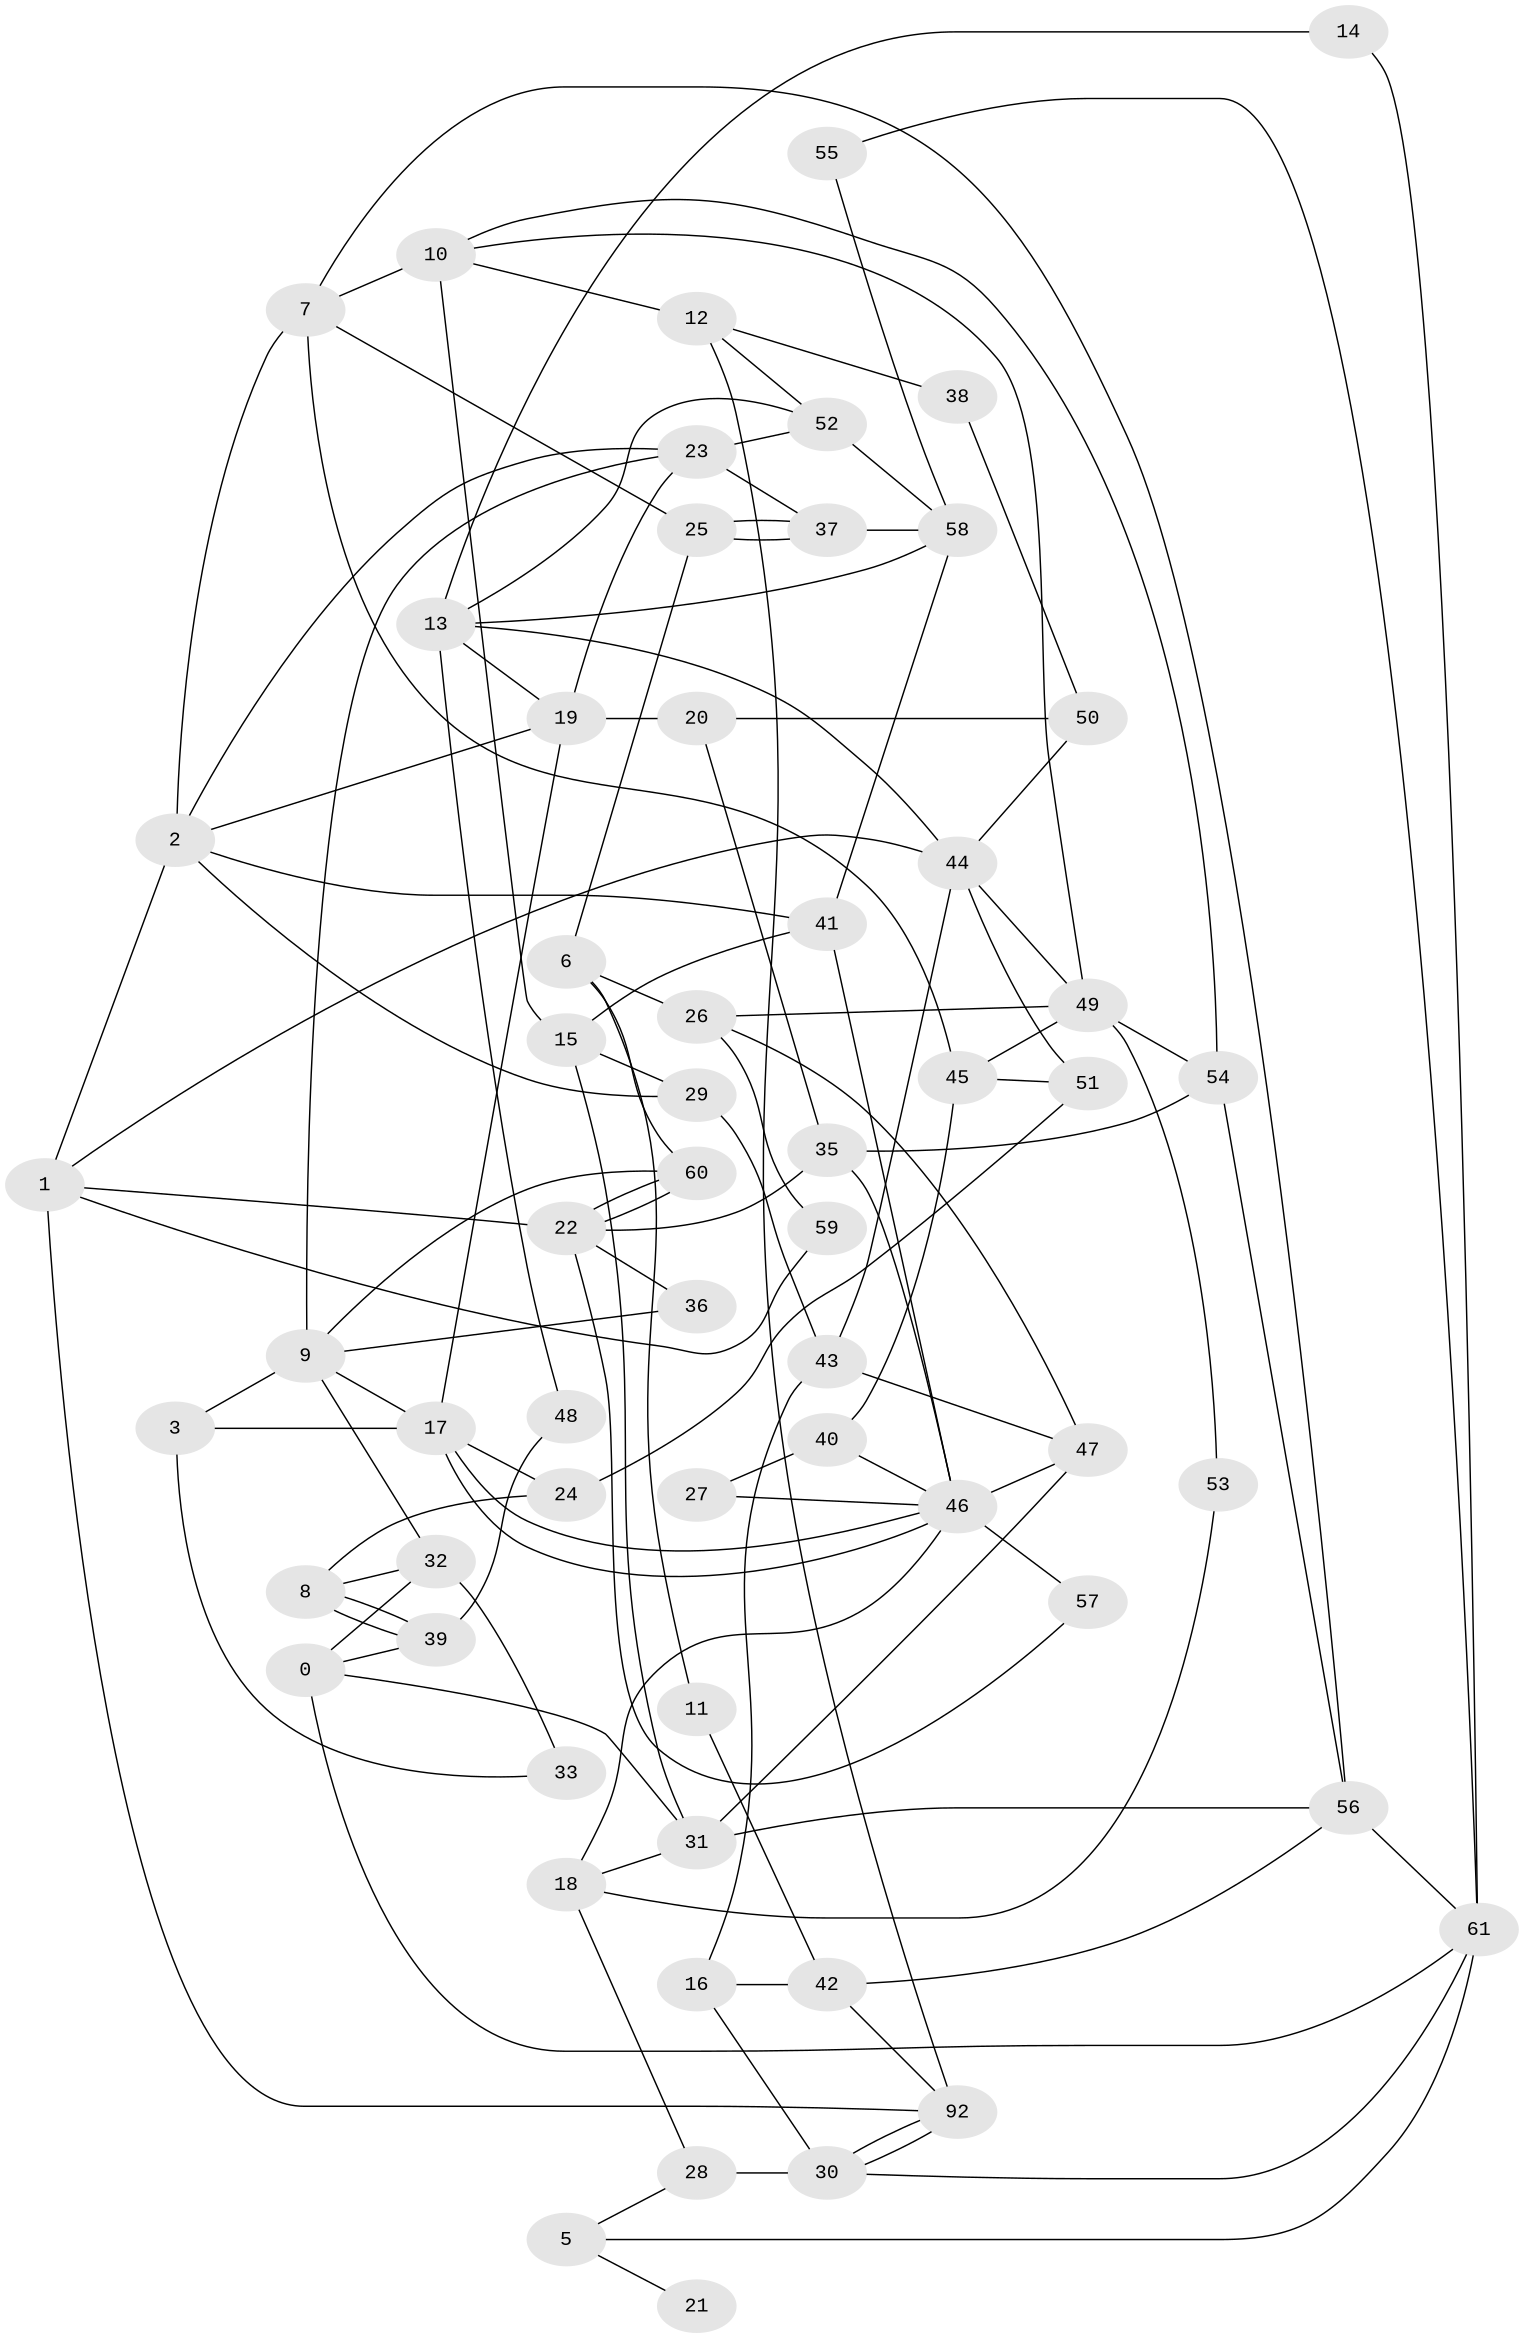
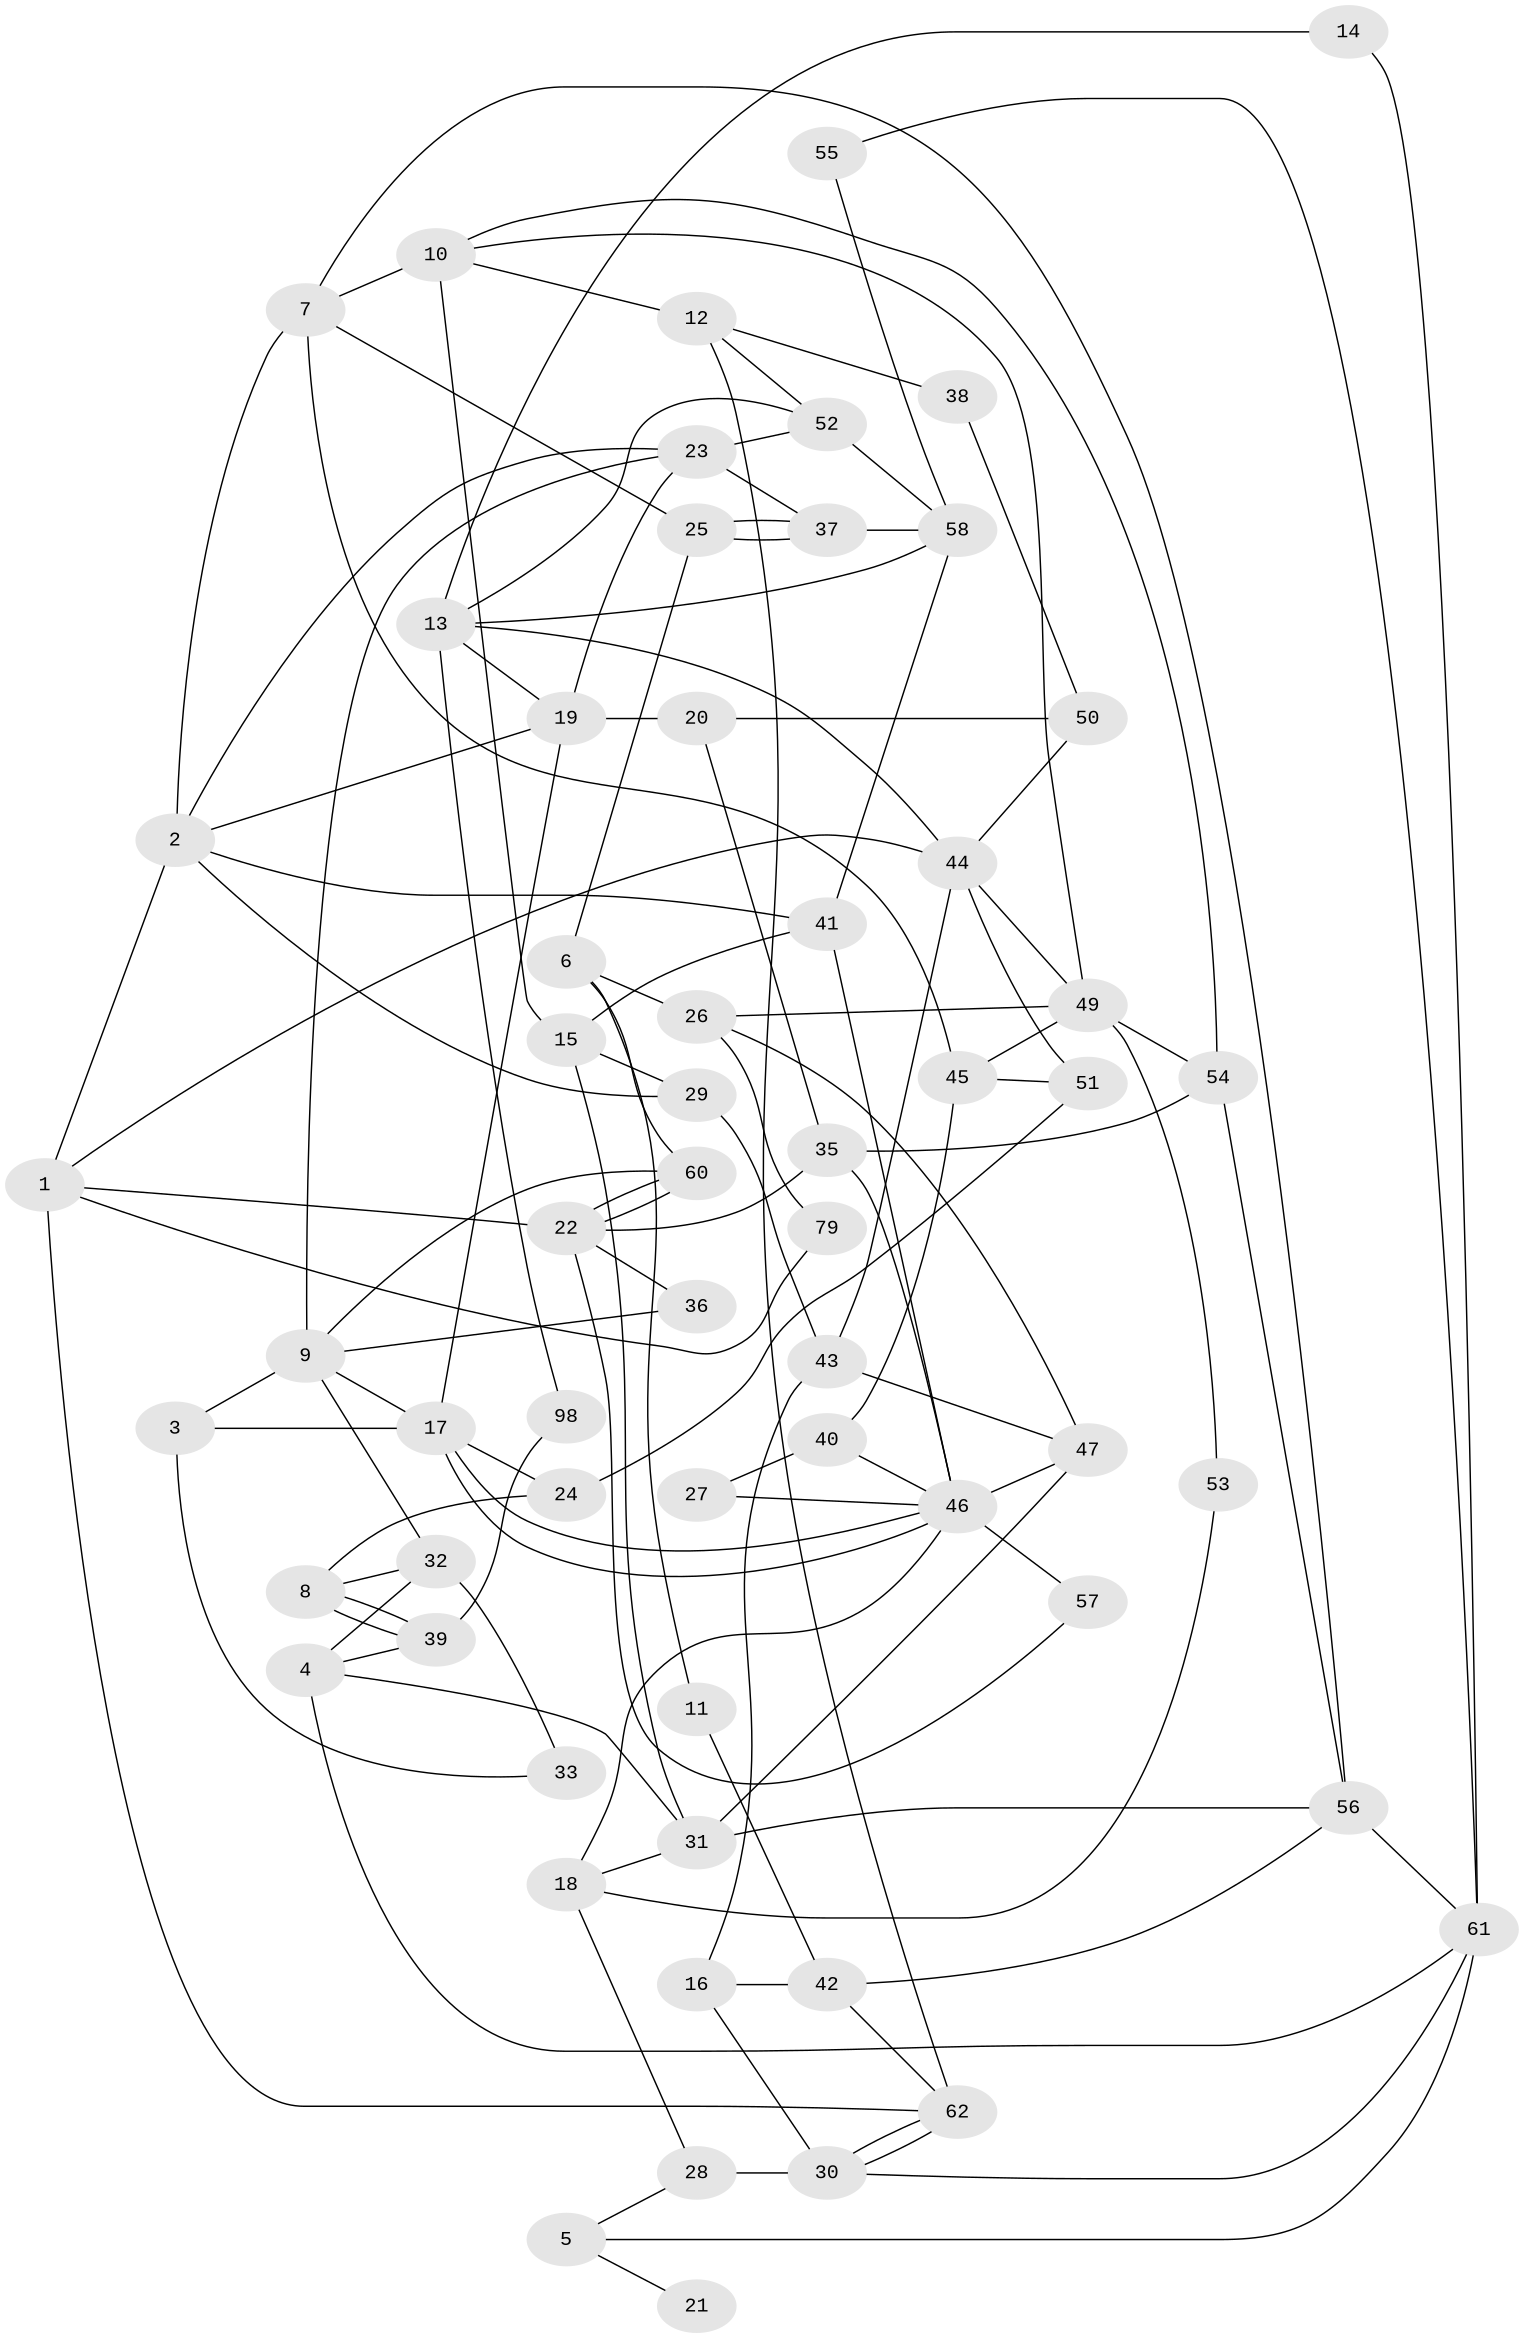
node "59": label "59" -> "79"
node "48": label "48" -> "98"
node "0": label "0" -> "4"
node "92": label "92" -> "62"
